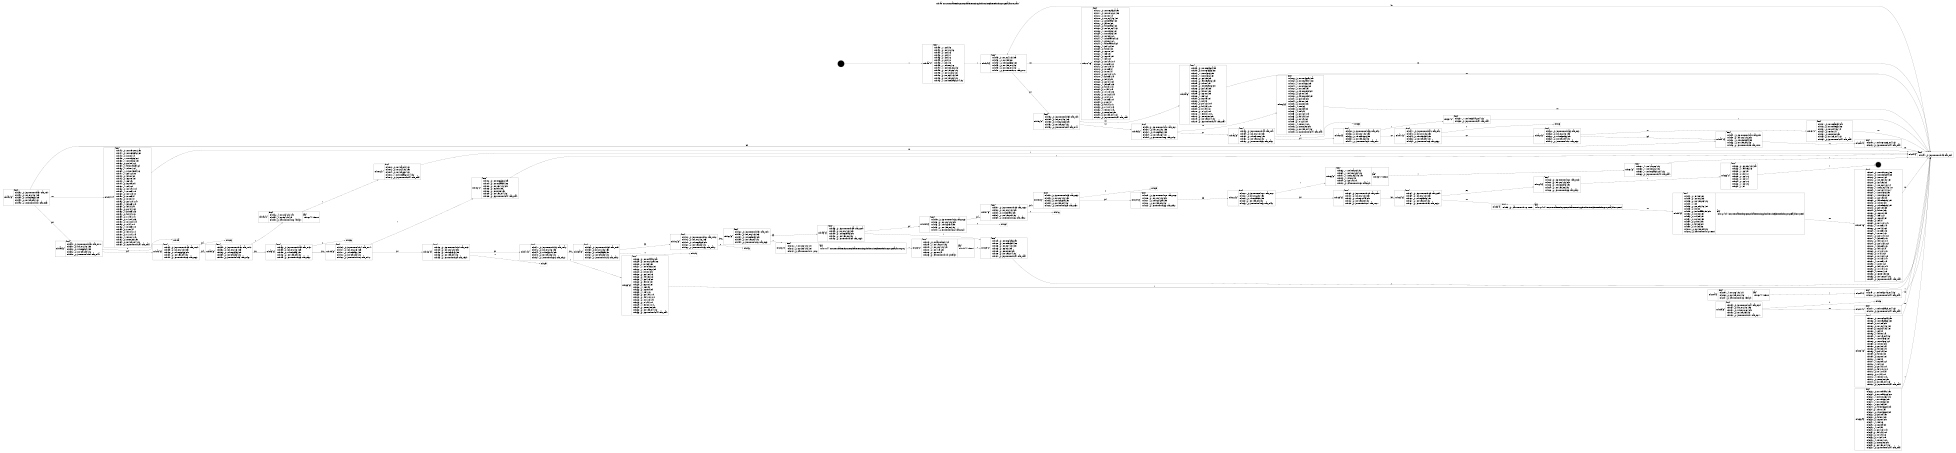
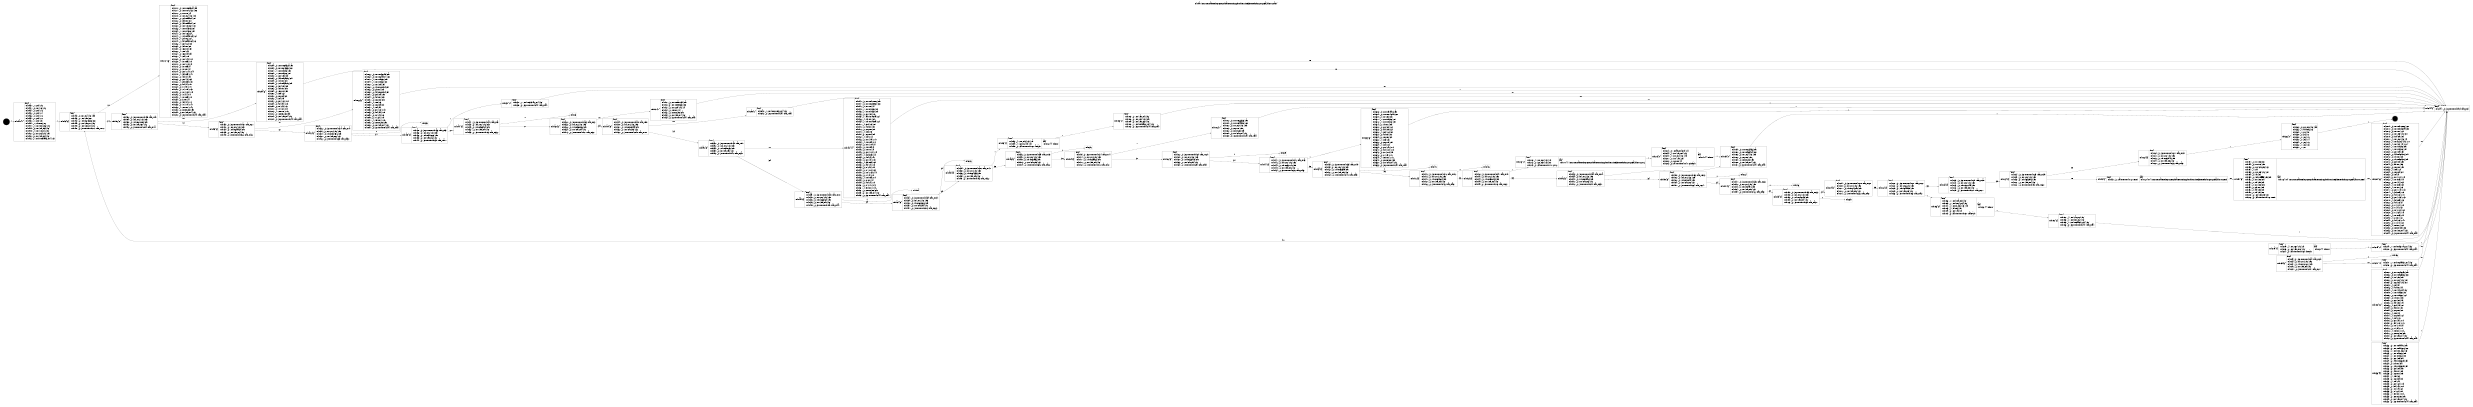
edge "0x401a92 [25]" -> "0x401a79 [25]": reversed
